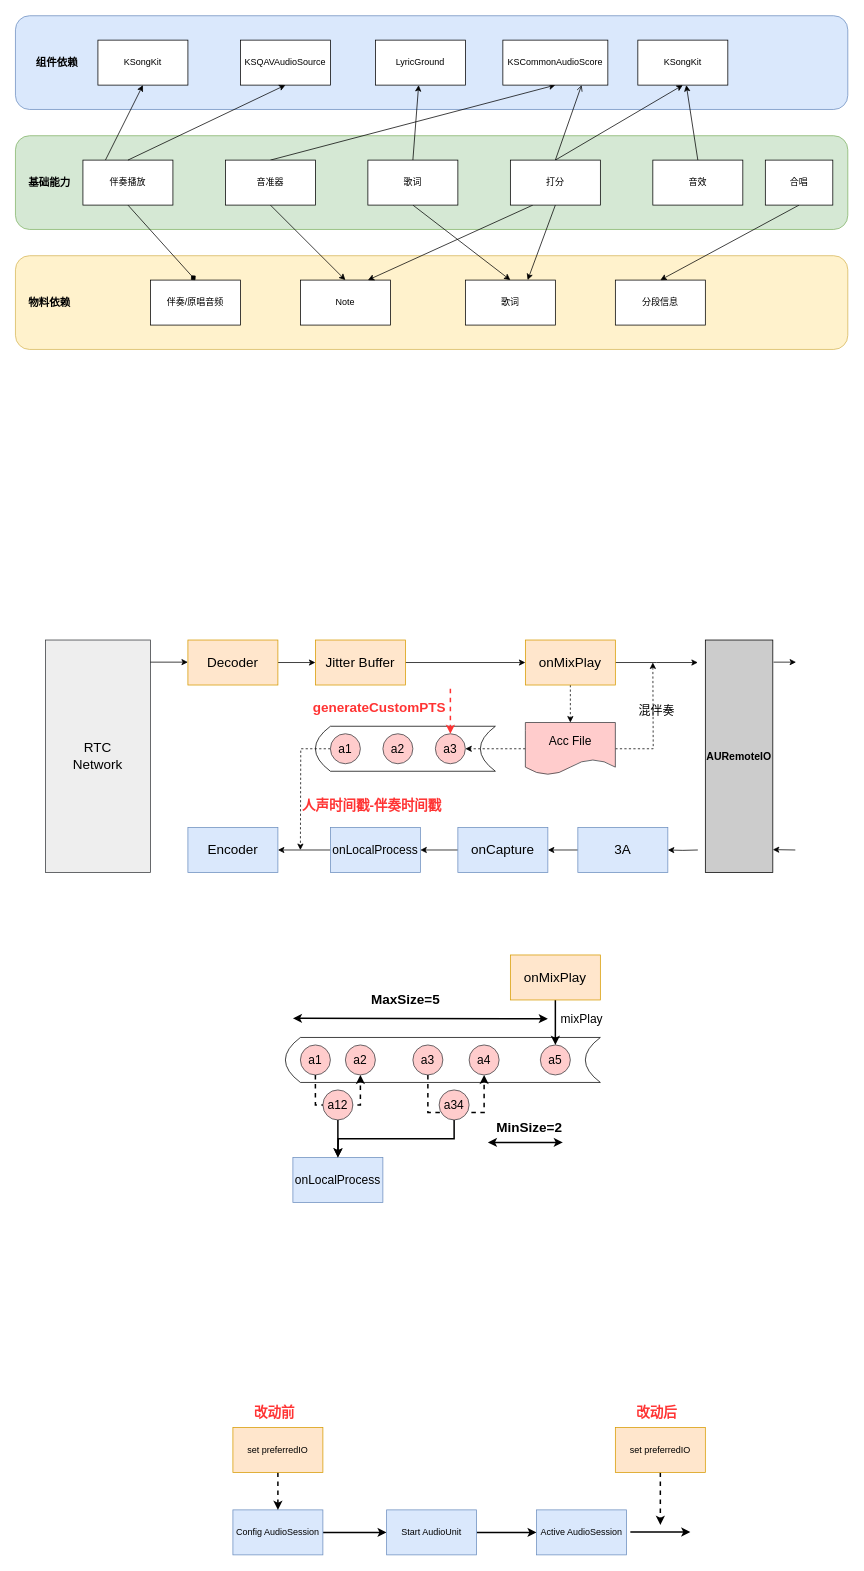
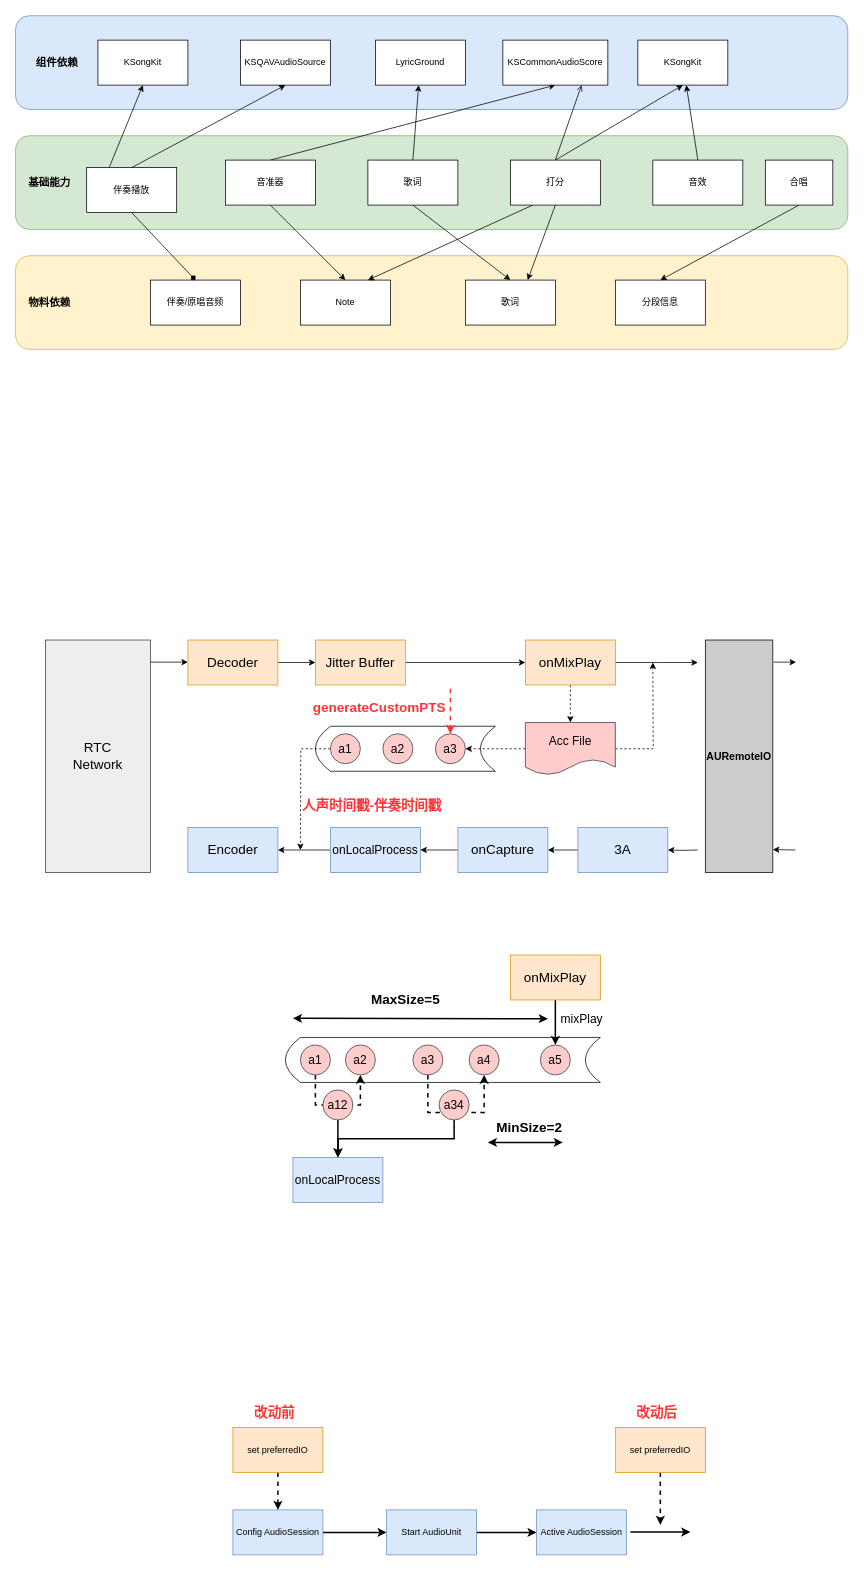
node "伴奏播放": moved (128, 183) -> (132, 190)
node "混伴奏": removed
